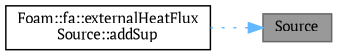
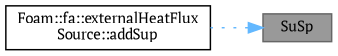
node "Source": label "Source" -> "SuSp"
